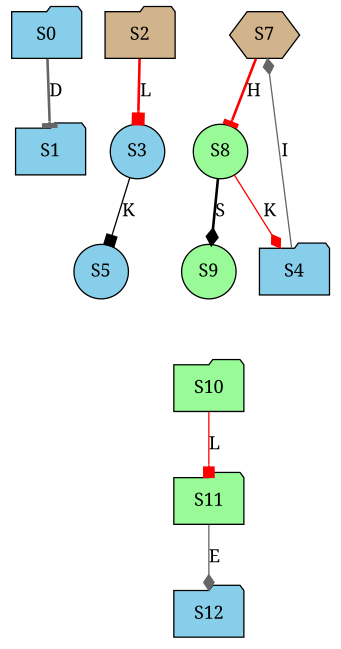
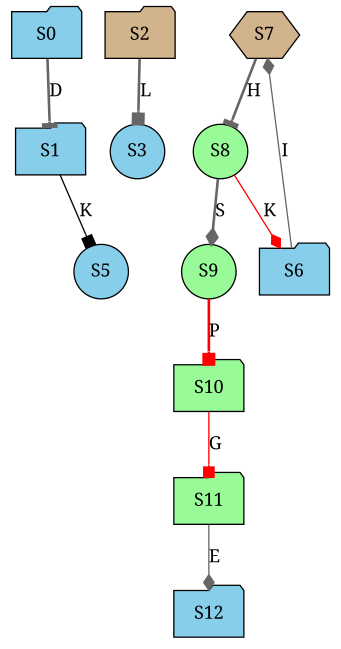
edge "S2" -> "S3": color red -> gray40
edge "S7" -> "S8": color red -> gray40
edge "S8" -> "S9": color black -> gray40
edge "S3" -> "S5": now "S1" -> "S5"
node "S4": label "S4" -> "S6"
edge "S9" -> "S10": added, label "P"
edge "S10" -> "S11": label "L" -> "G"
